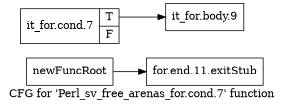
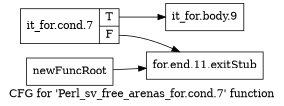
edge "it_for.cond.7" -> "for.end.11.exitStub": added
